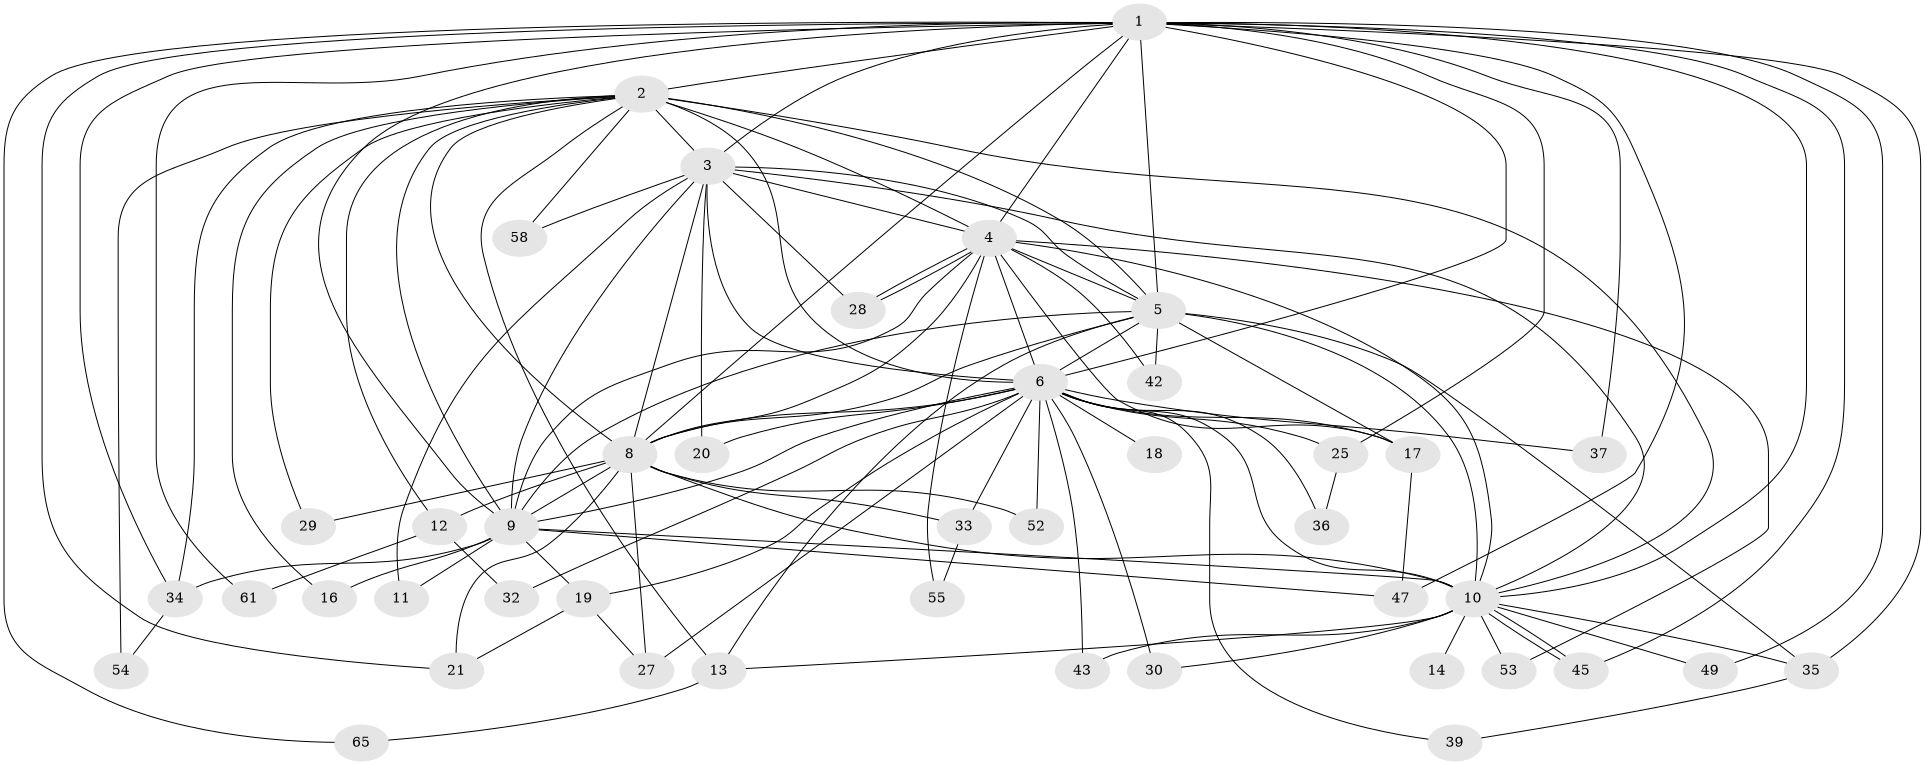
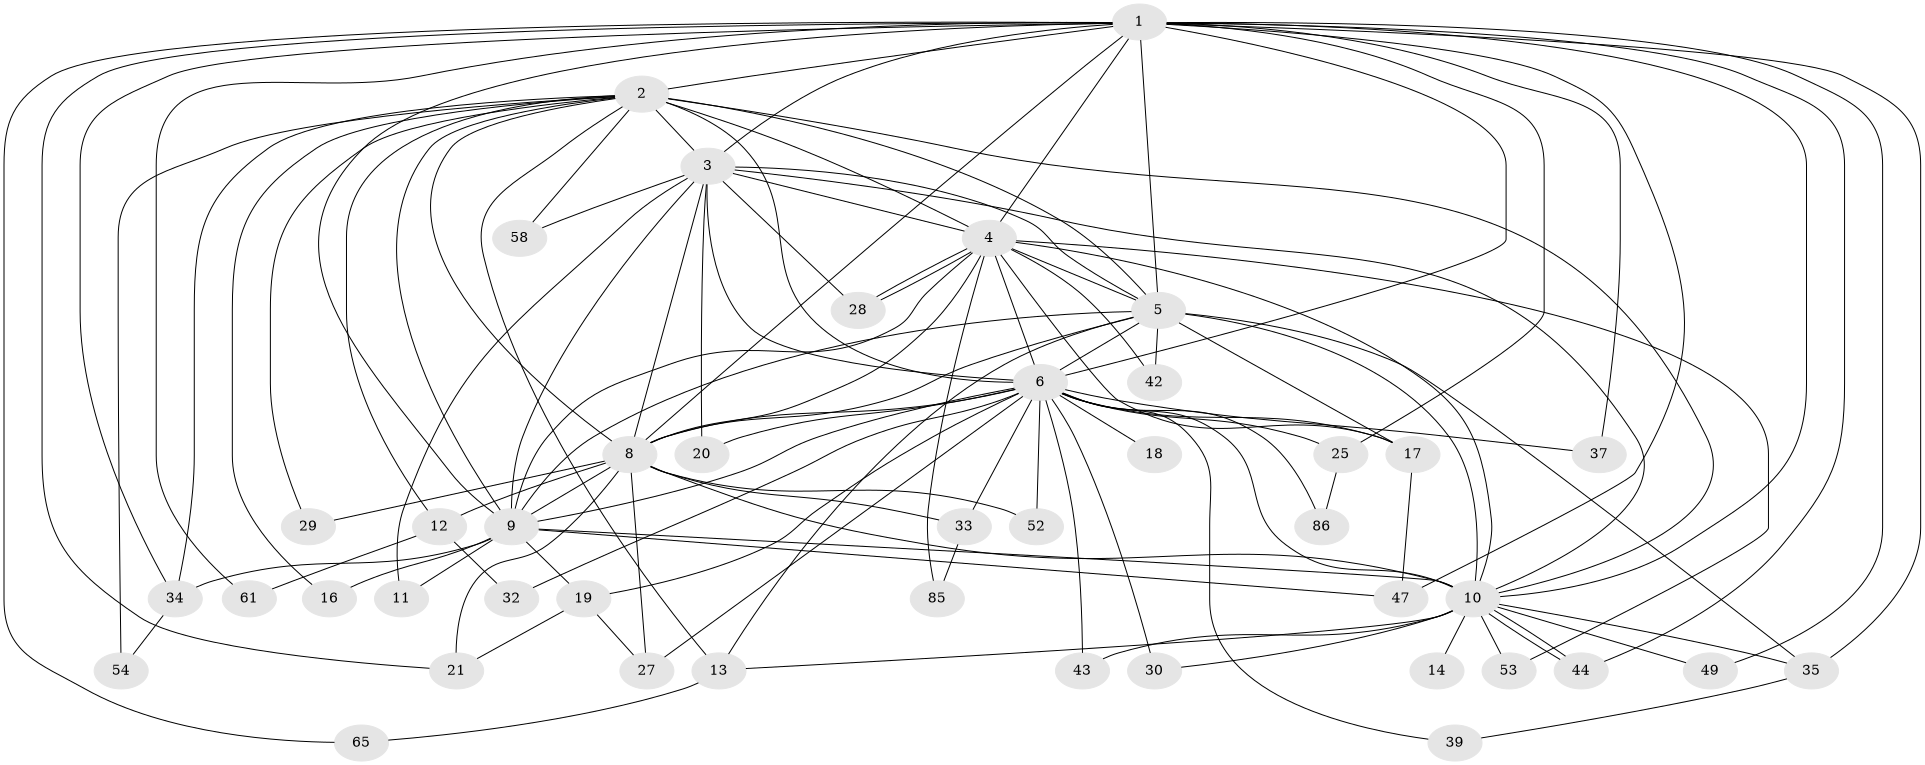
node "36": label "36" -> "86"
node "55": label "55" -> "85"
node "45": label "45" -> "44"
